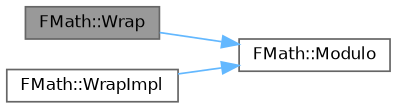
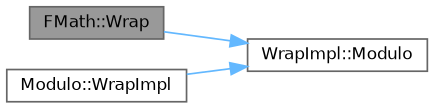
node "FMath::Modulo": label "FMath::Modulo" -> "WrapImpl::Modulo"
node "FMath::WrapImpl": label "FMath::WrapImpl" -> "Modulo::WrapImpl"
